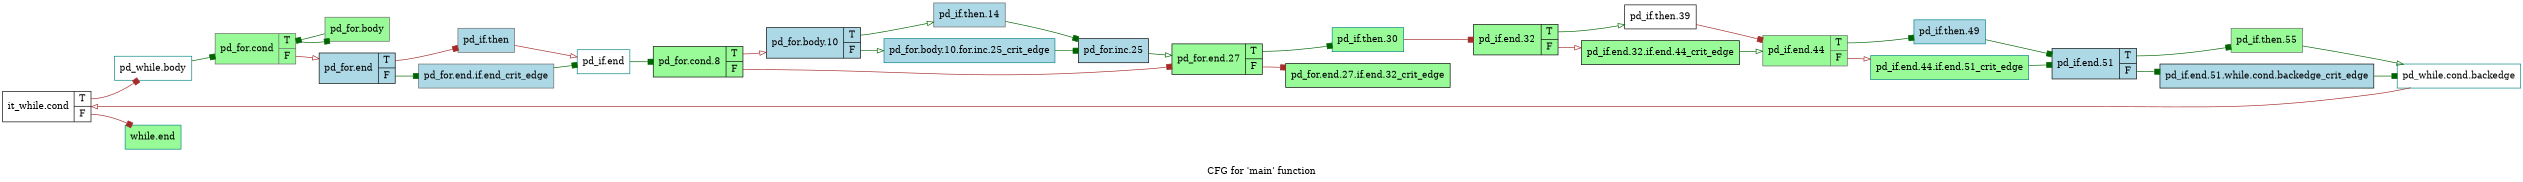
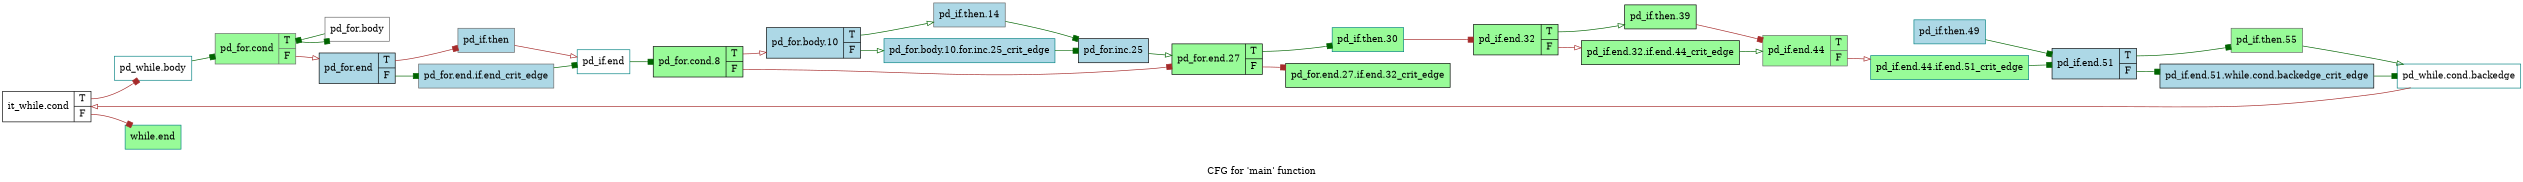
node "pd_if.then.39": fillcolor white -> palegreen
node "pd_for.body": fillcolor palegreen -> white
edge "pd_if.end.44" -> "pd_if.then.49": removed
